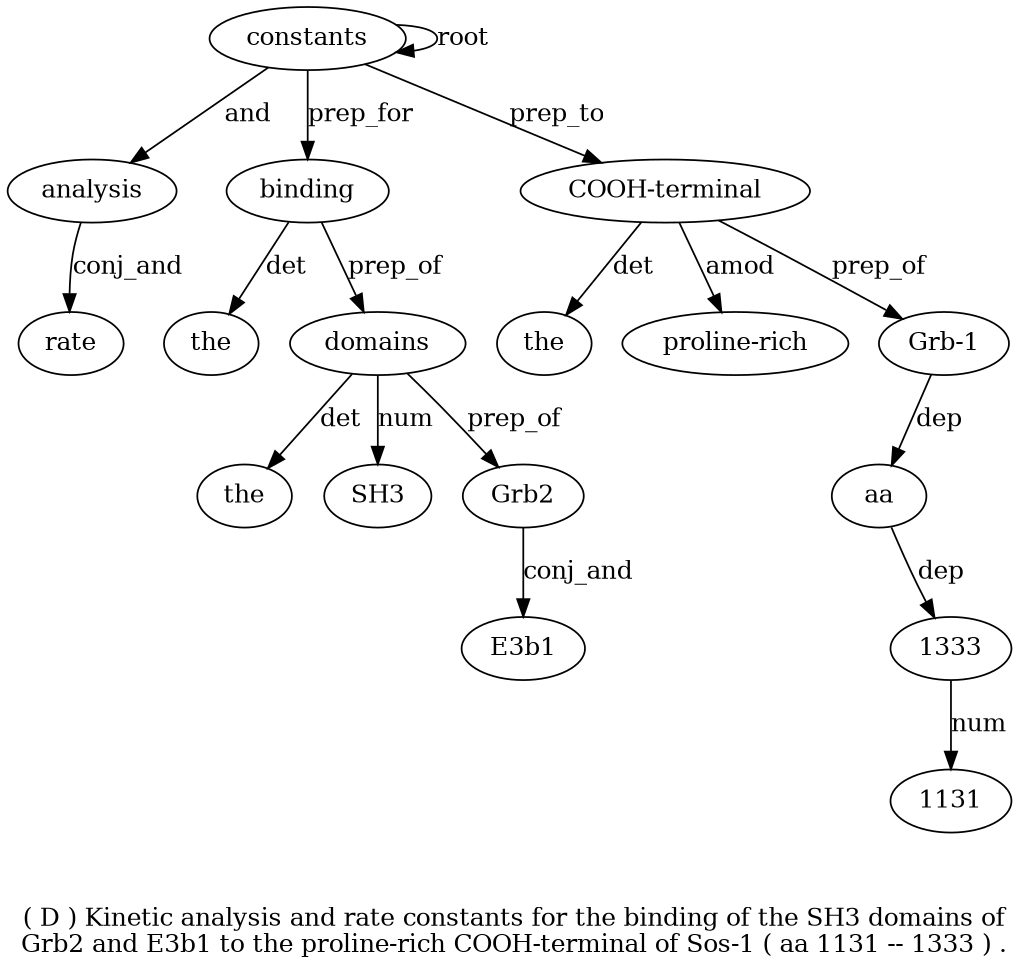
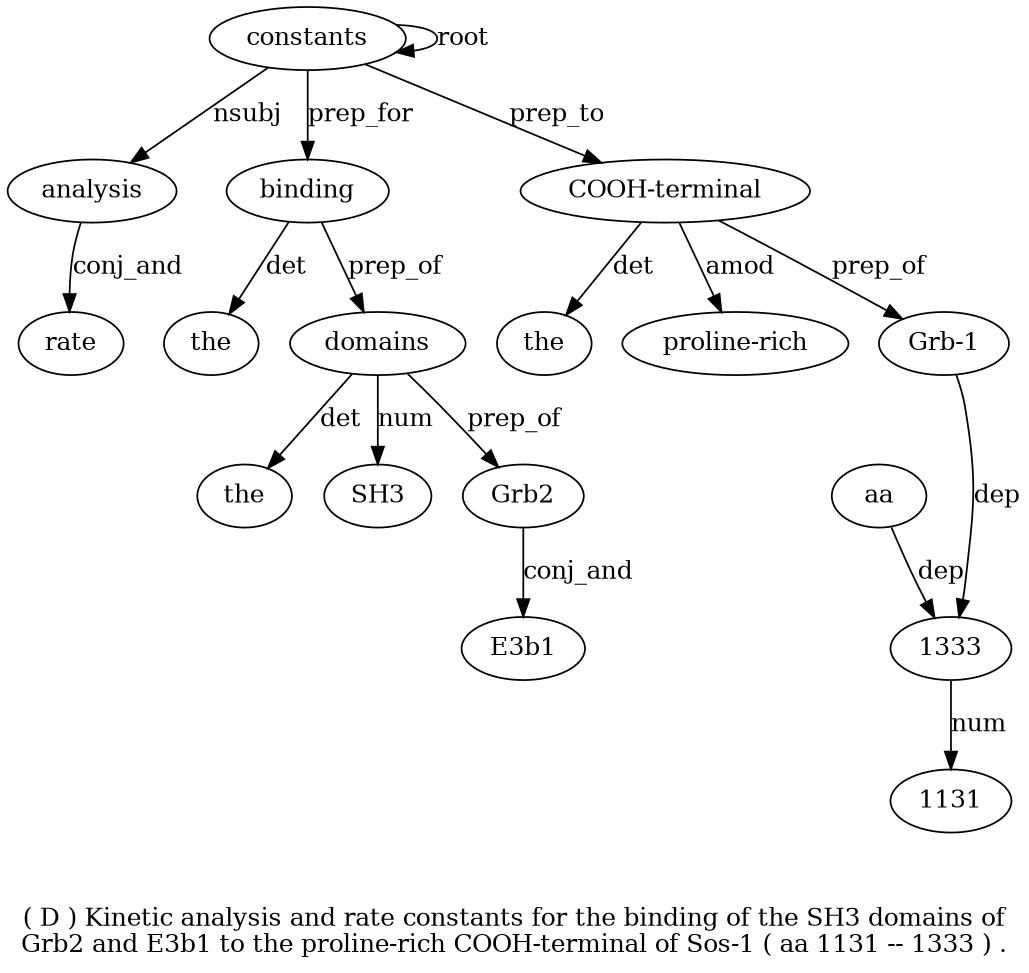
edge "constants" -> "analysis": label "and" -> "nsubj"
edge "Grb-1" -> "aa": now "Grb-1" -> "1333"
